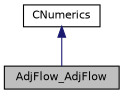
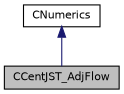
node "AdjFlow_AdjFlow": label "AdjFlow_AdjFlow" -> "CCentJST_AdjFlow"
